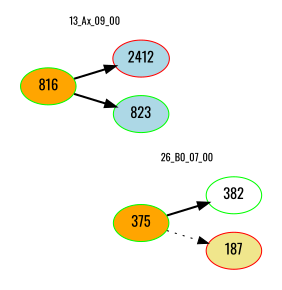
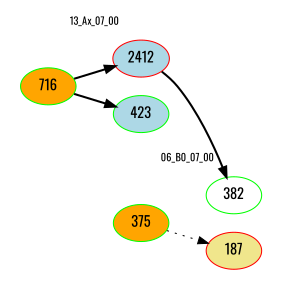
cluster "13_Ax_09_00": label "13_Ax_09_00" -> "13_Ax_07_00"
node "816": label "816" -> "716"
node "823": label "823" -> "423"
cluster "26_B0_07_00": label "26_B0_07_00" -> "06_B0_07_00"
edge "375" -> "382": now "2412" -> "382"
